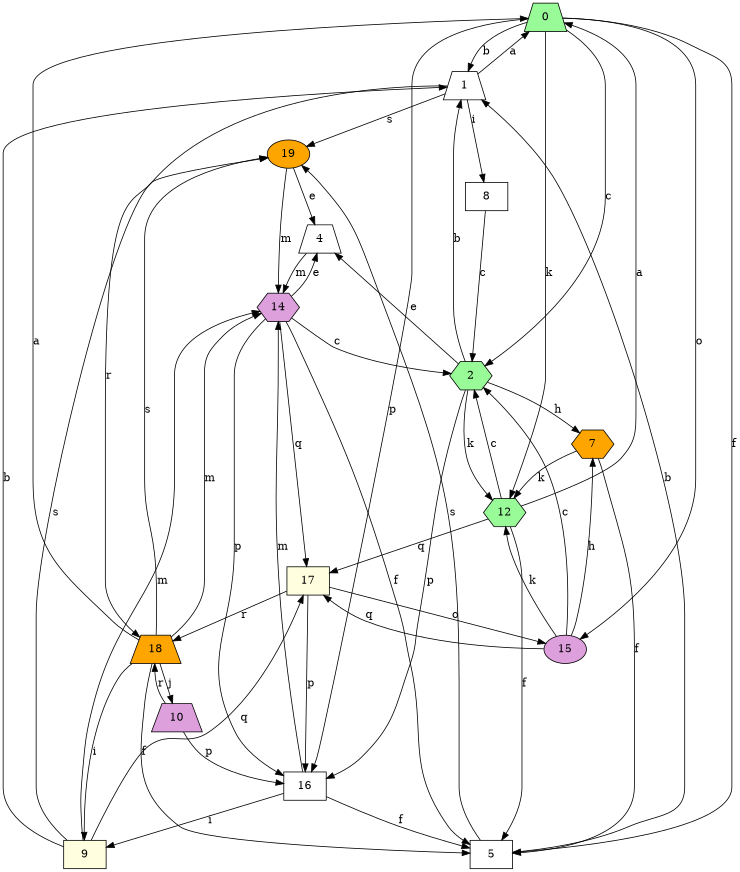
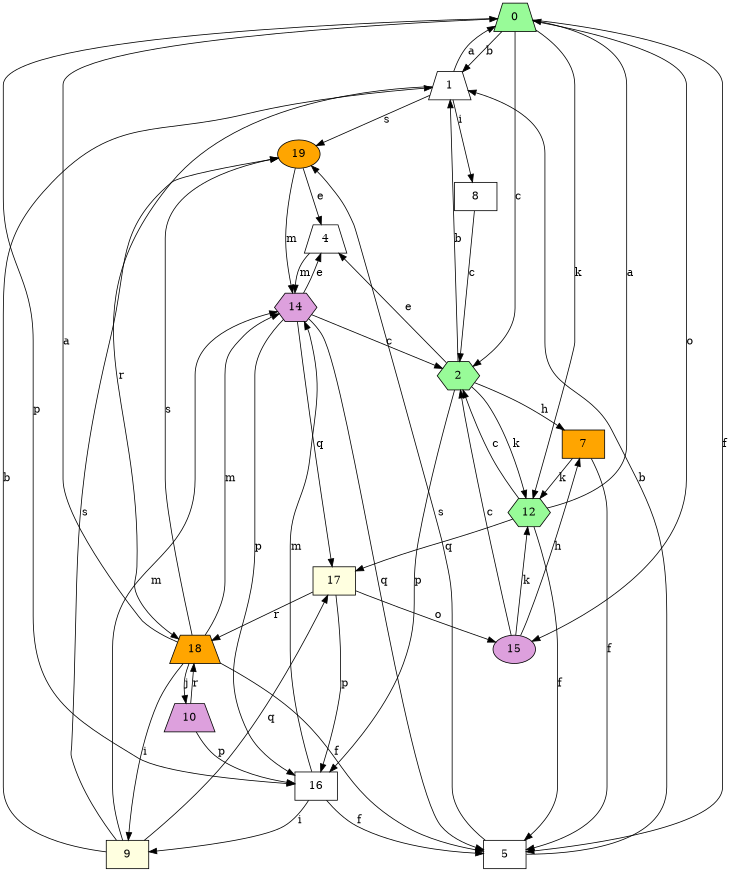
node "7": shape hexagon -> box
edge "14" -> "5": label "f" -> "q"
edge "15" -> "17": removed, label "q"
